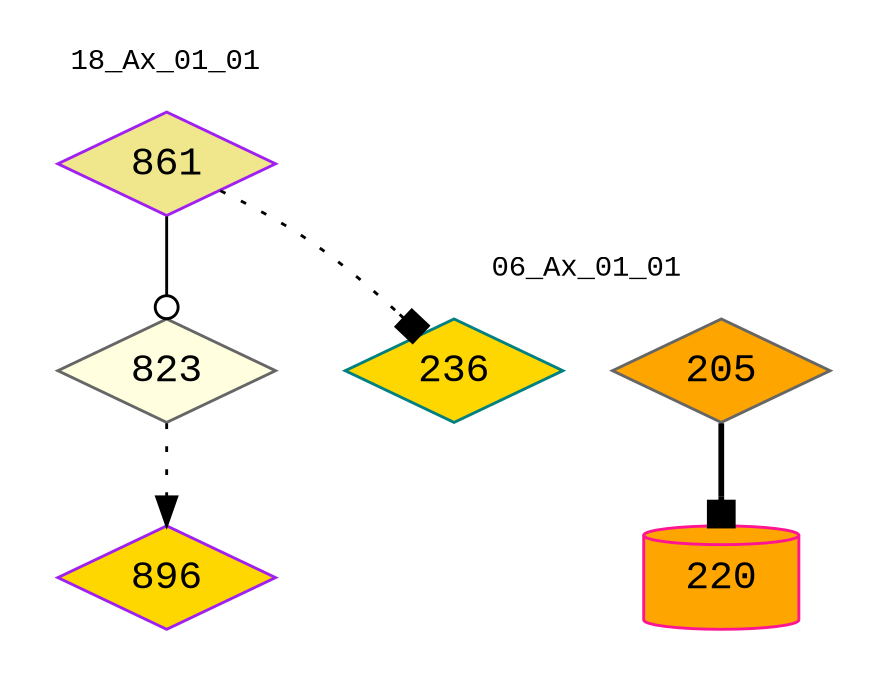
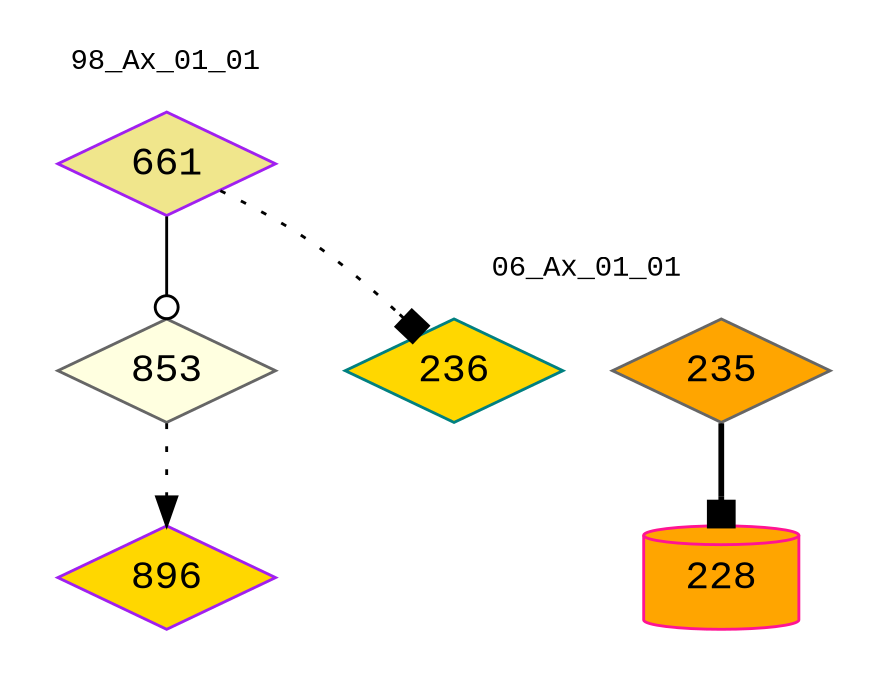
cluster "18_Ax_01_01": label "18_Ax_01_01" -> "98_Ax_01_01"
node "861": label "861" -> "661"
node "823": label "823" -> "853"
node "205": label "205" -> "235"
node "220": label "220" -> "228"
